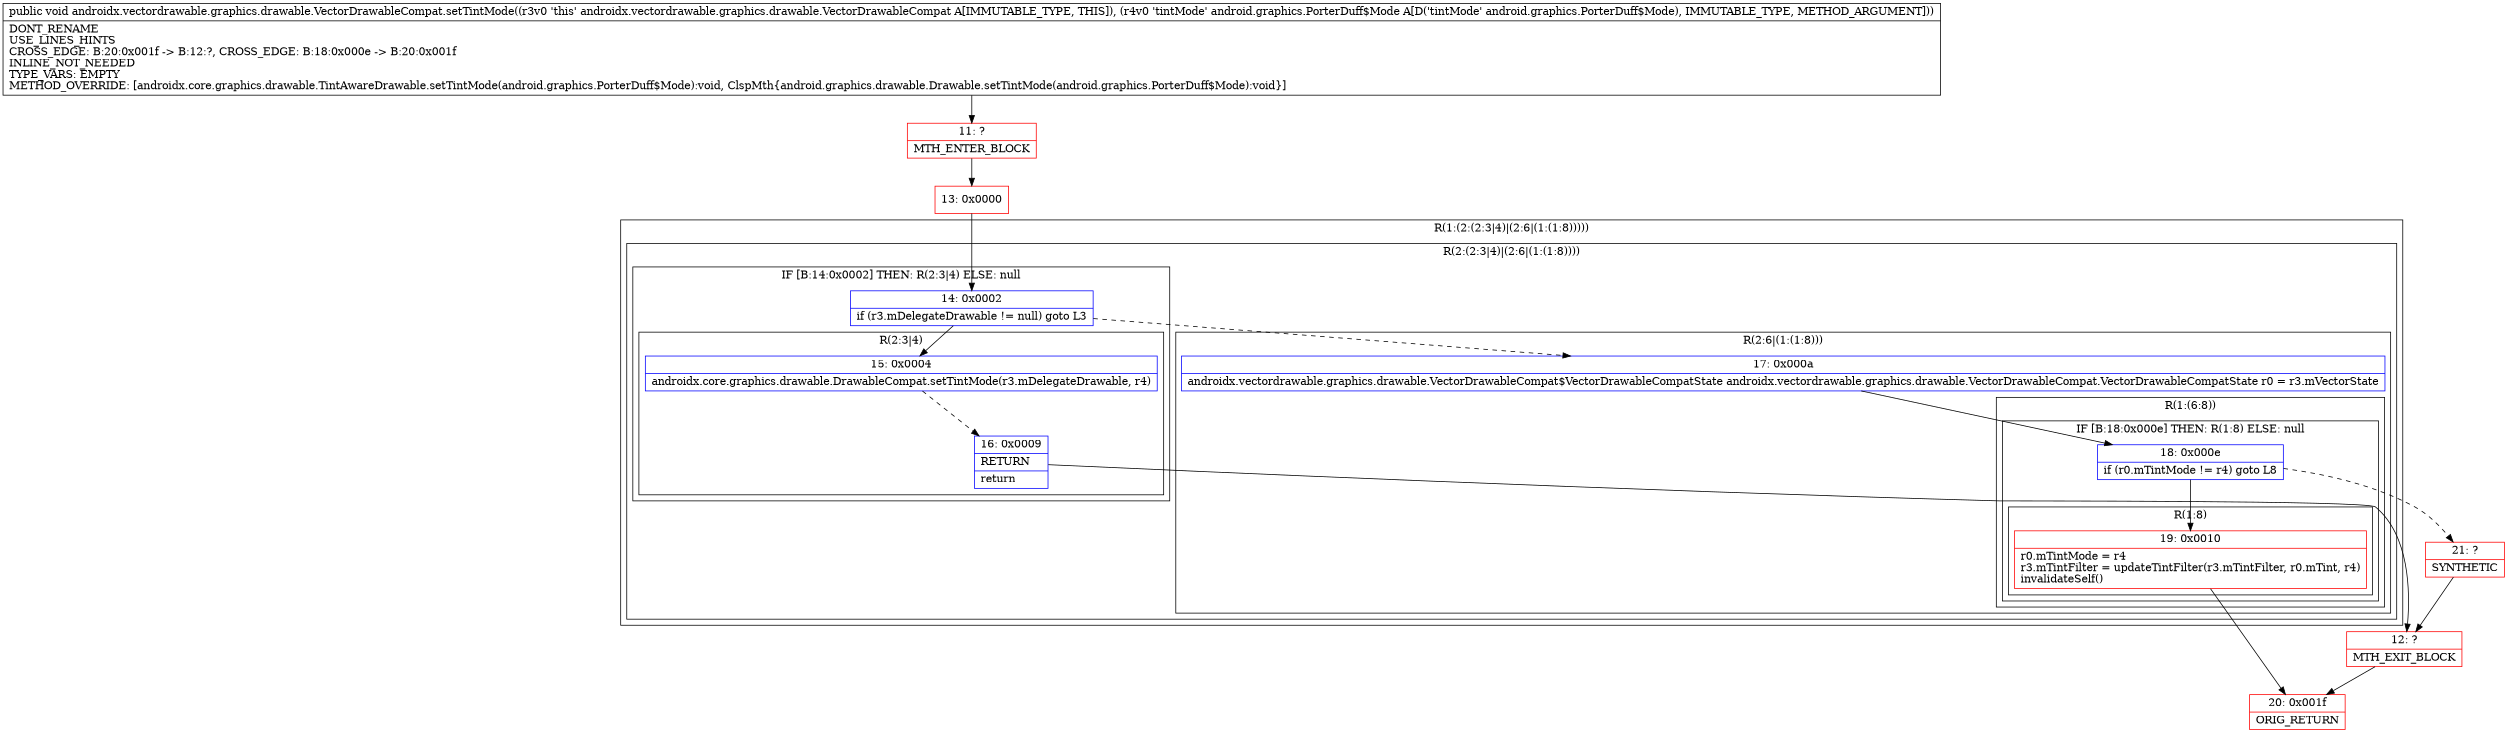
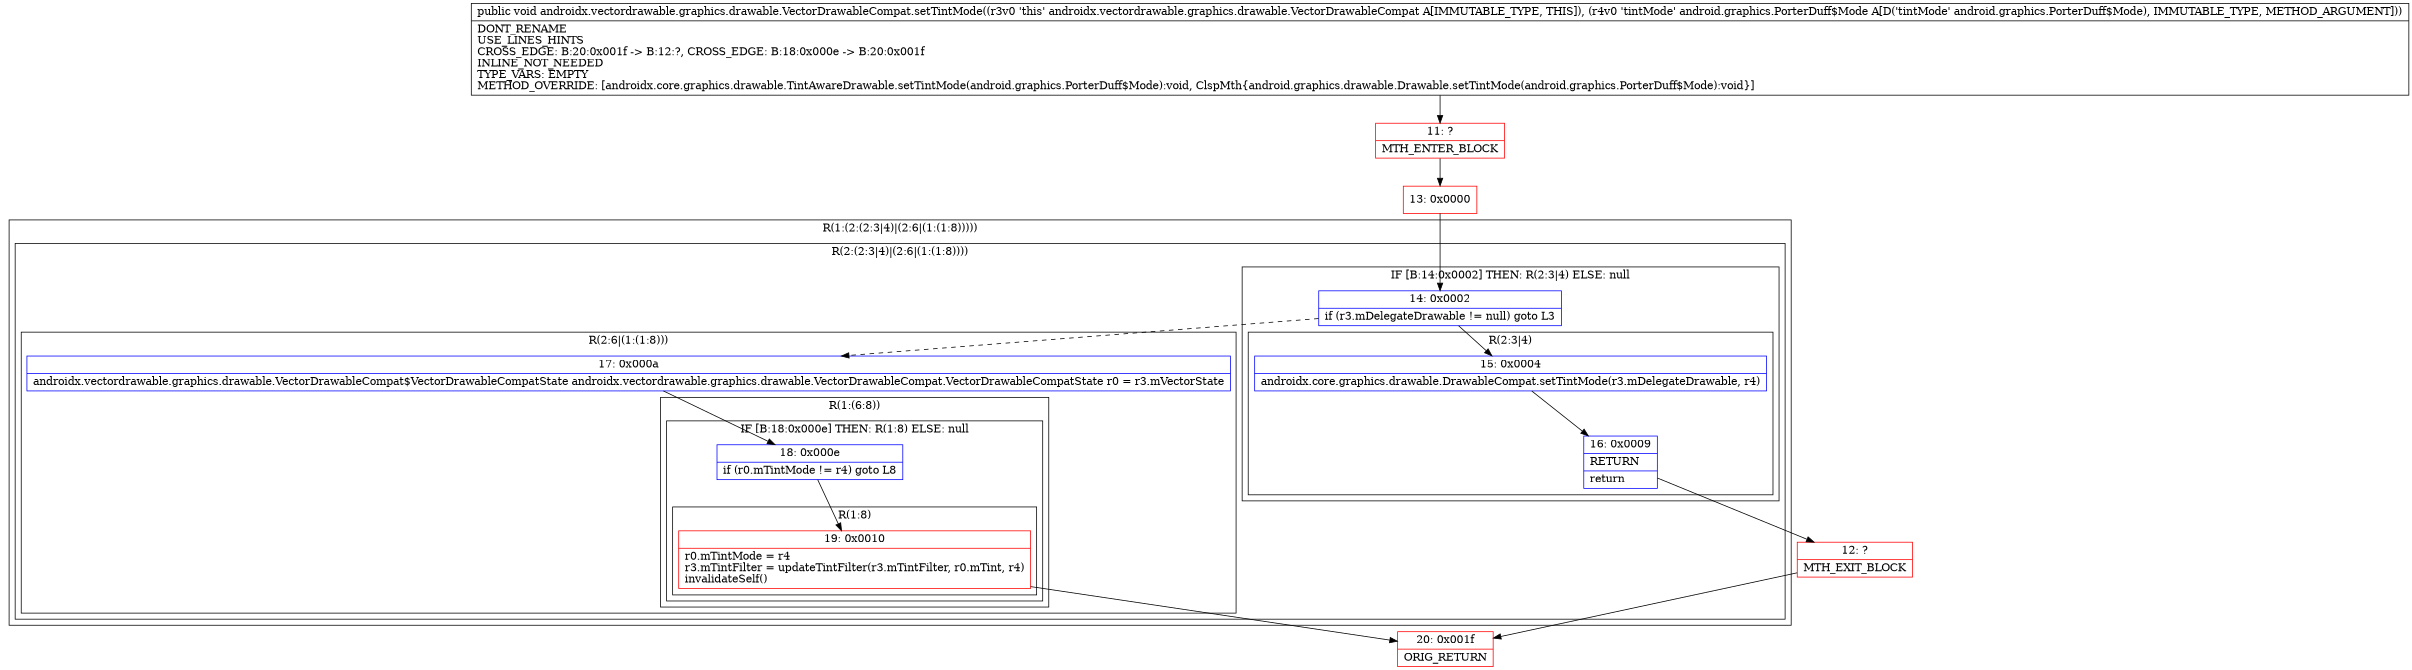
edge "15: 0x0004" -> "16: 0x0009": style dashed -> solid
node "21: ?": removed
